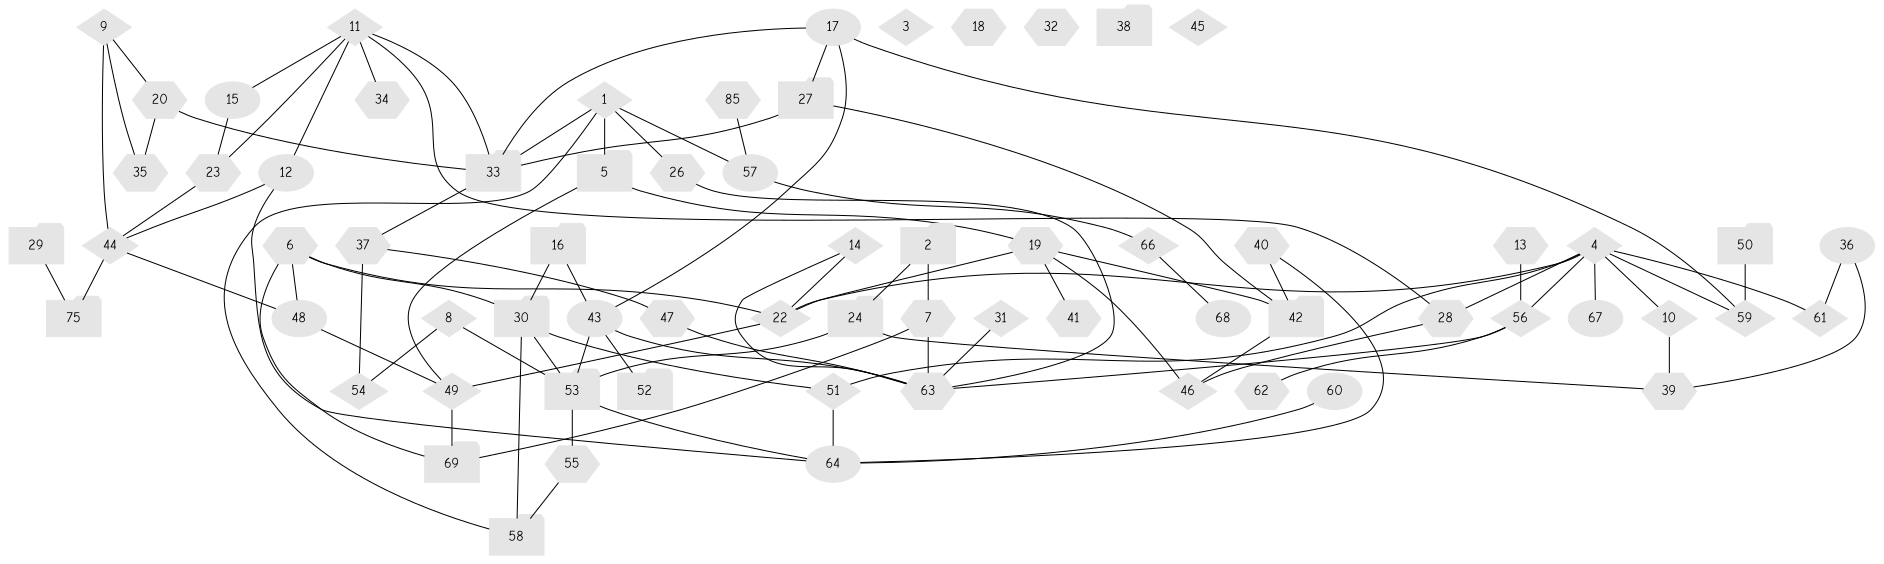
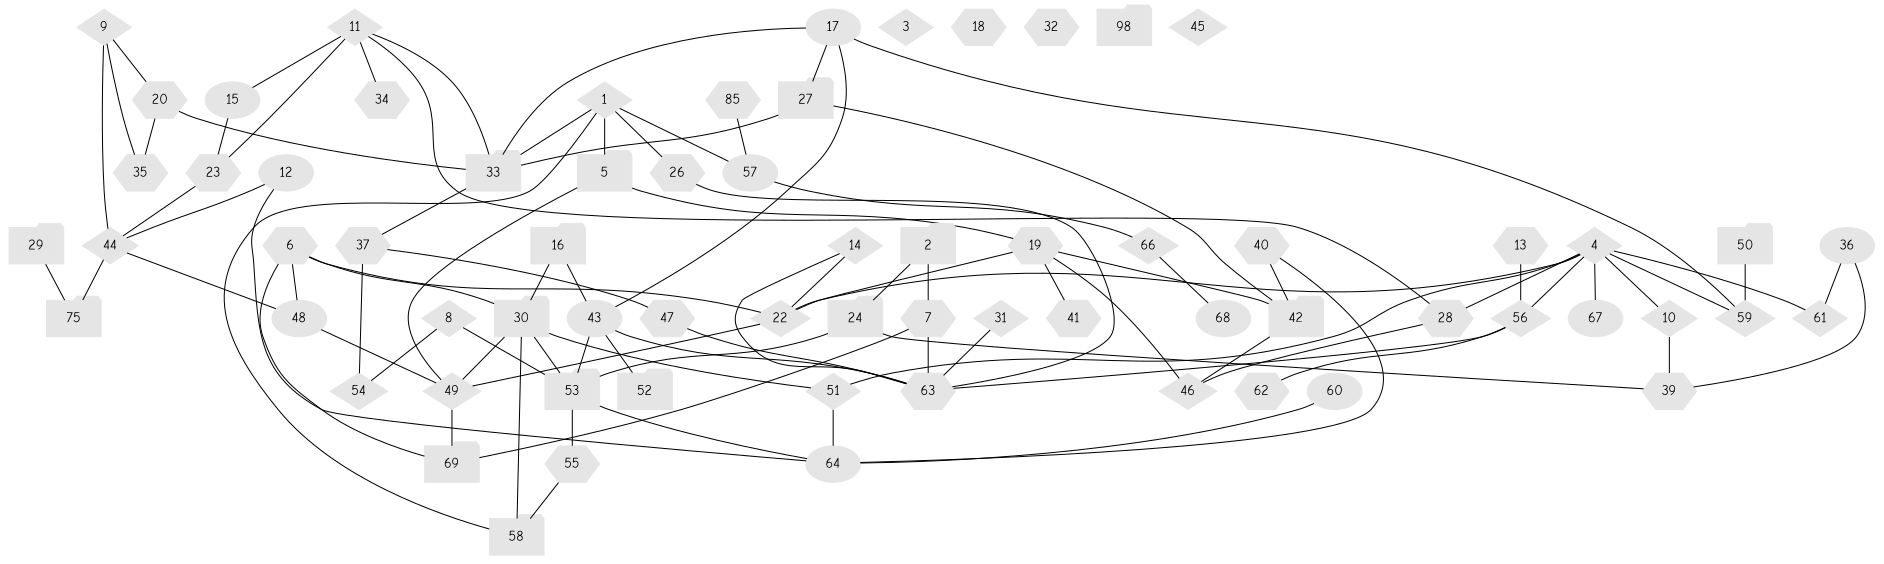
node "38": label "38" -> "98"
edge "11" -- "12": removed
edge "30" -- "49": added
